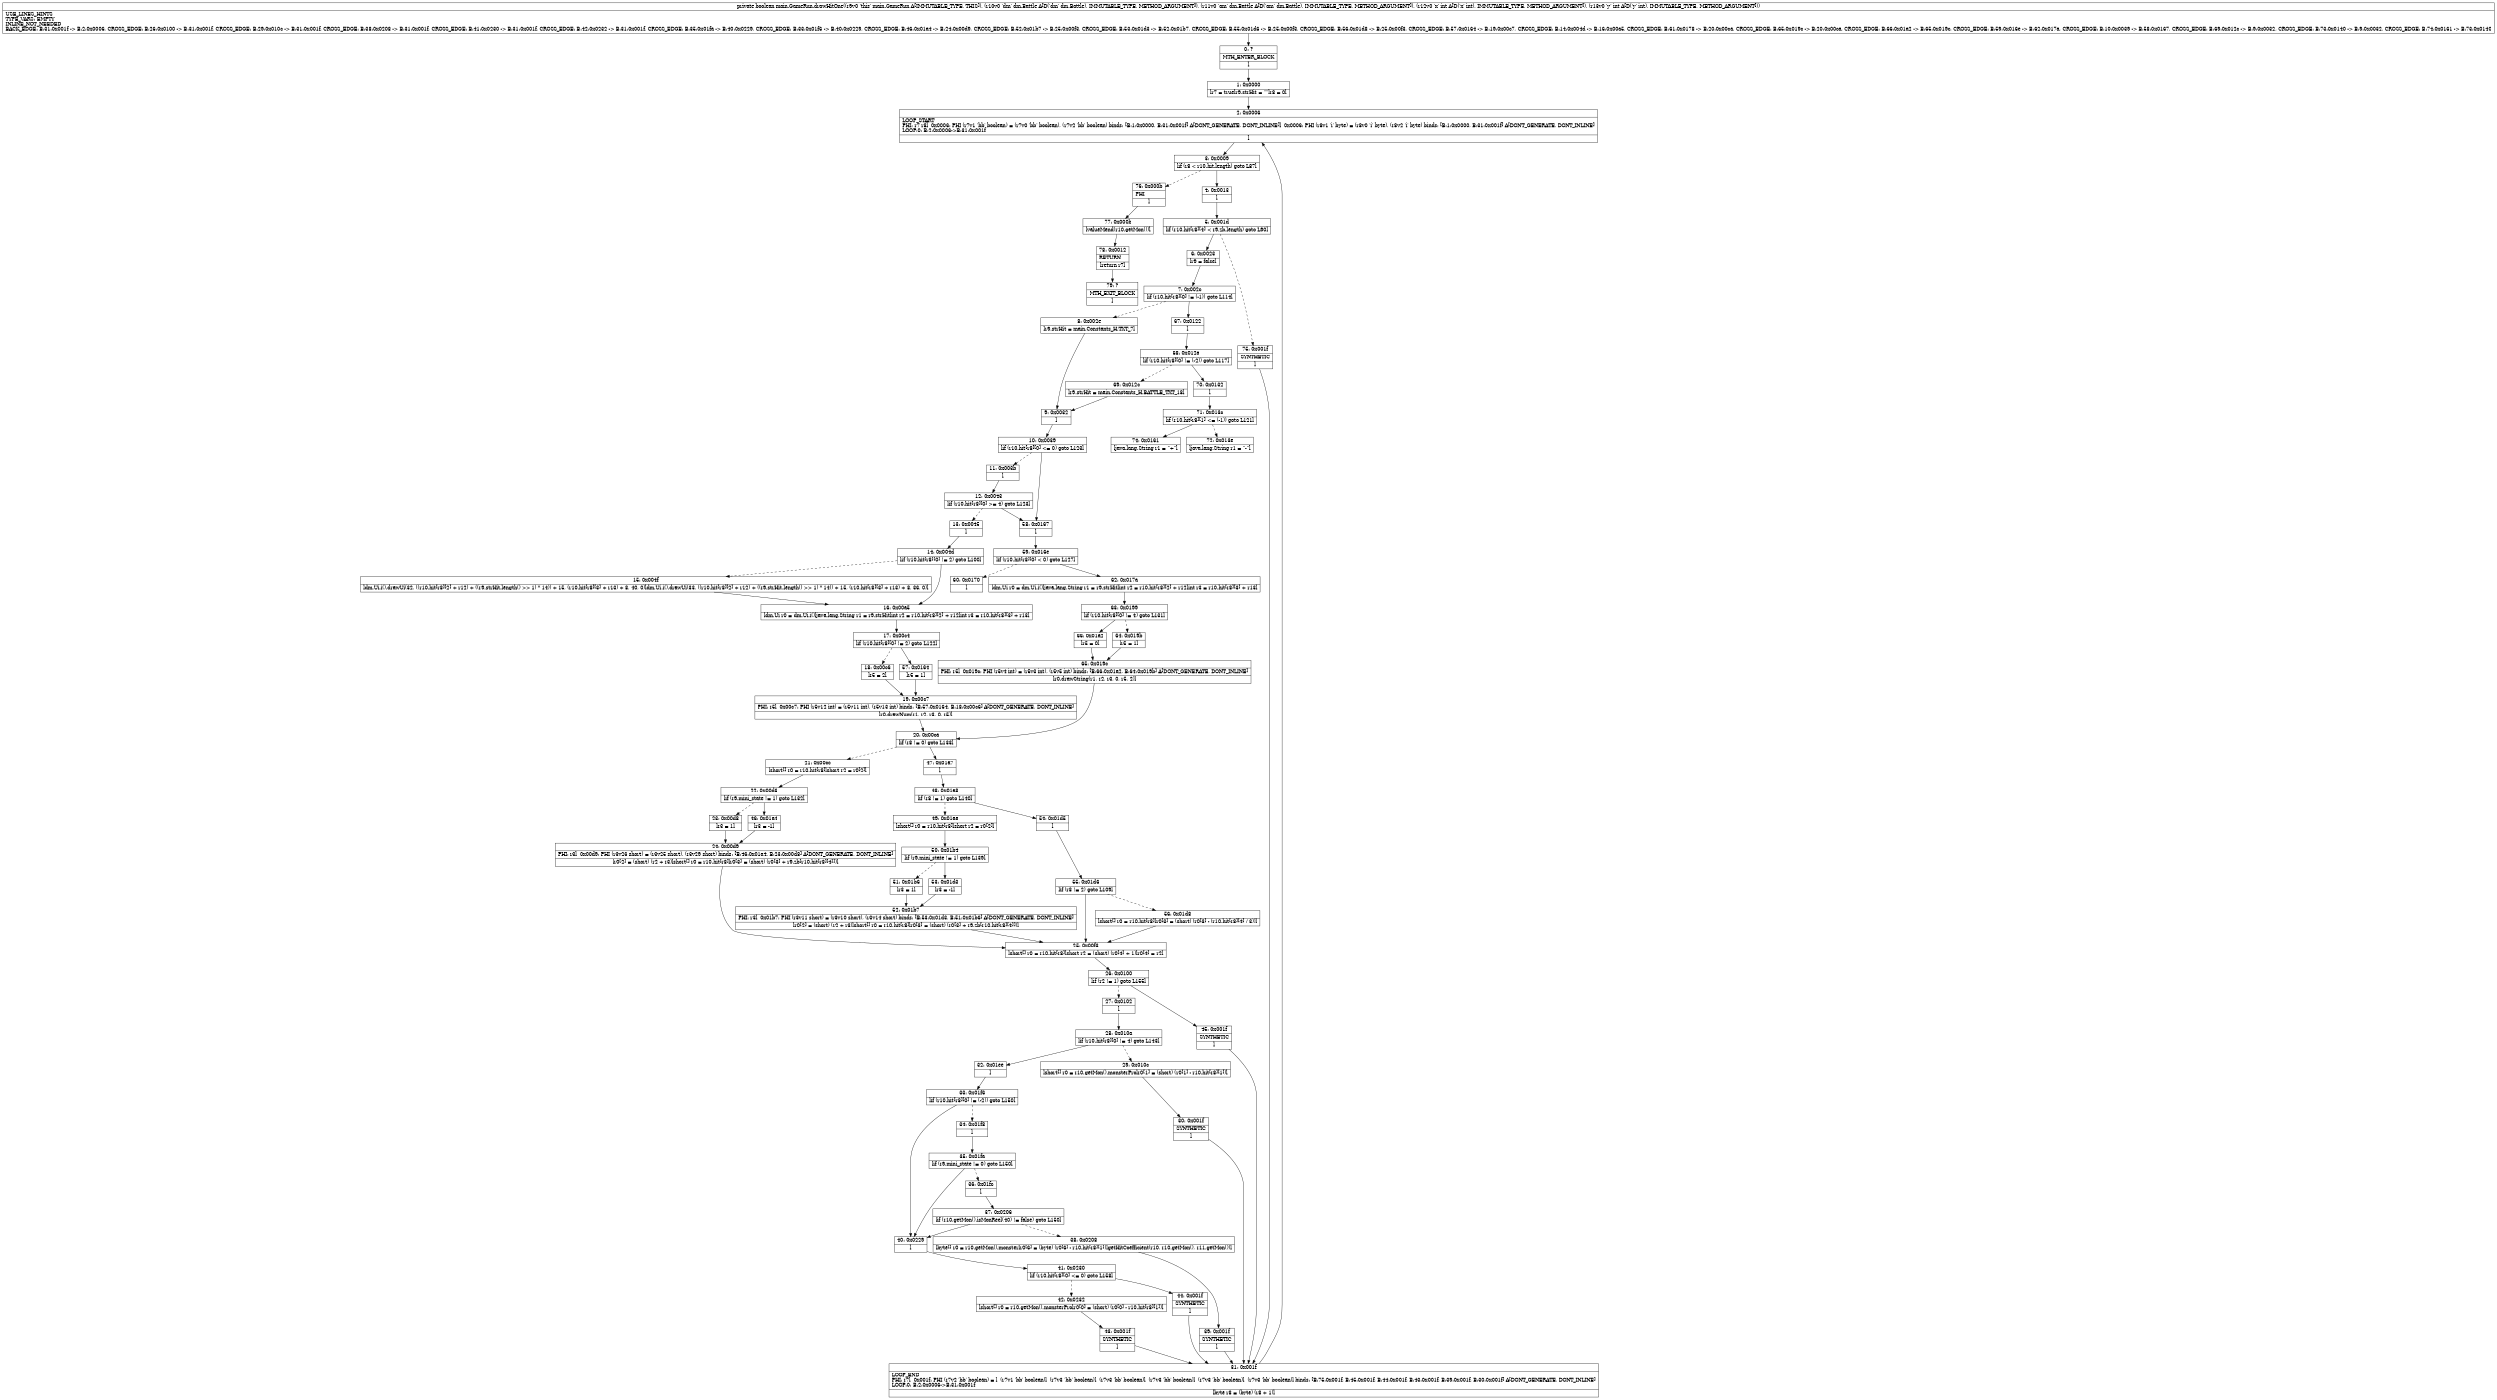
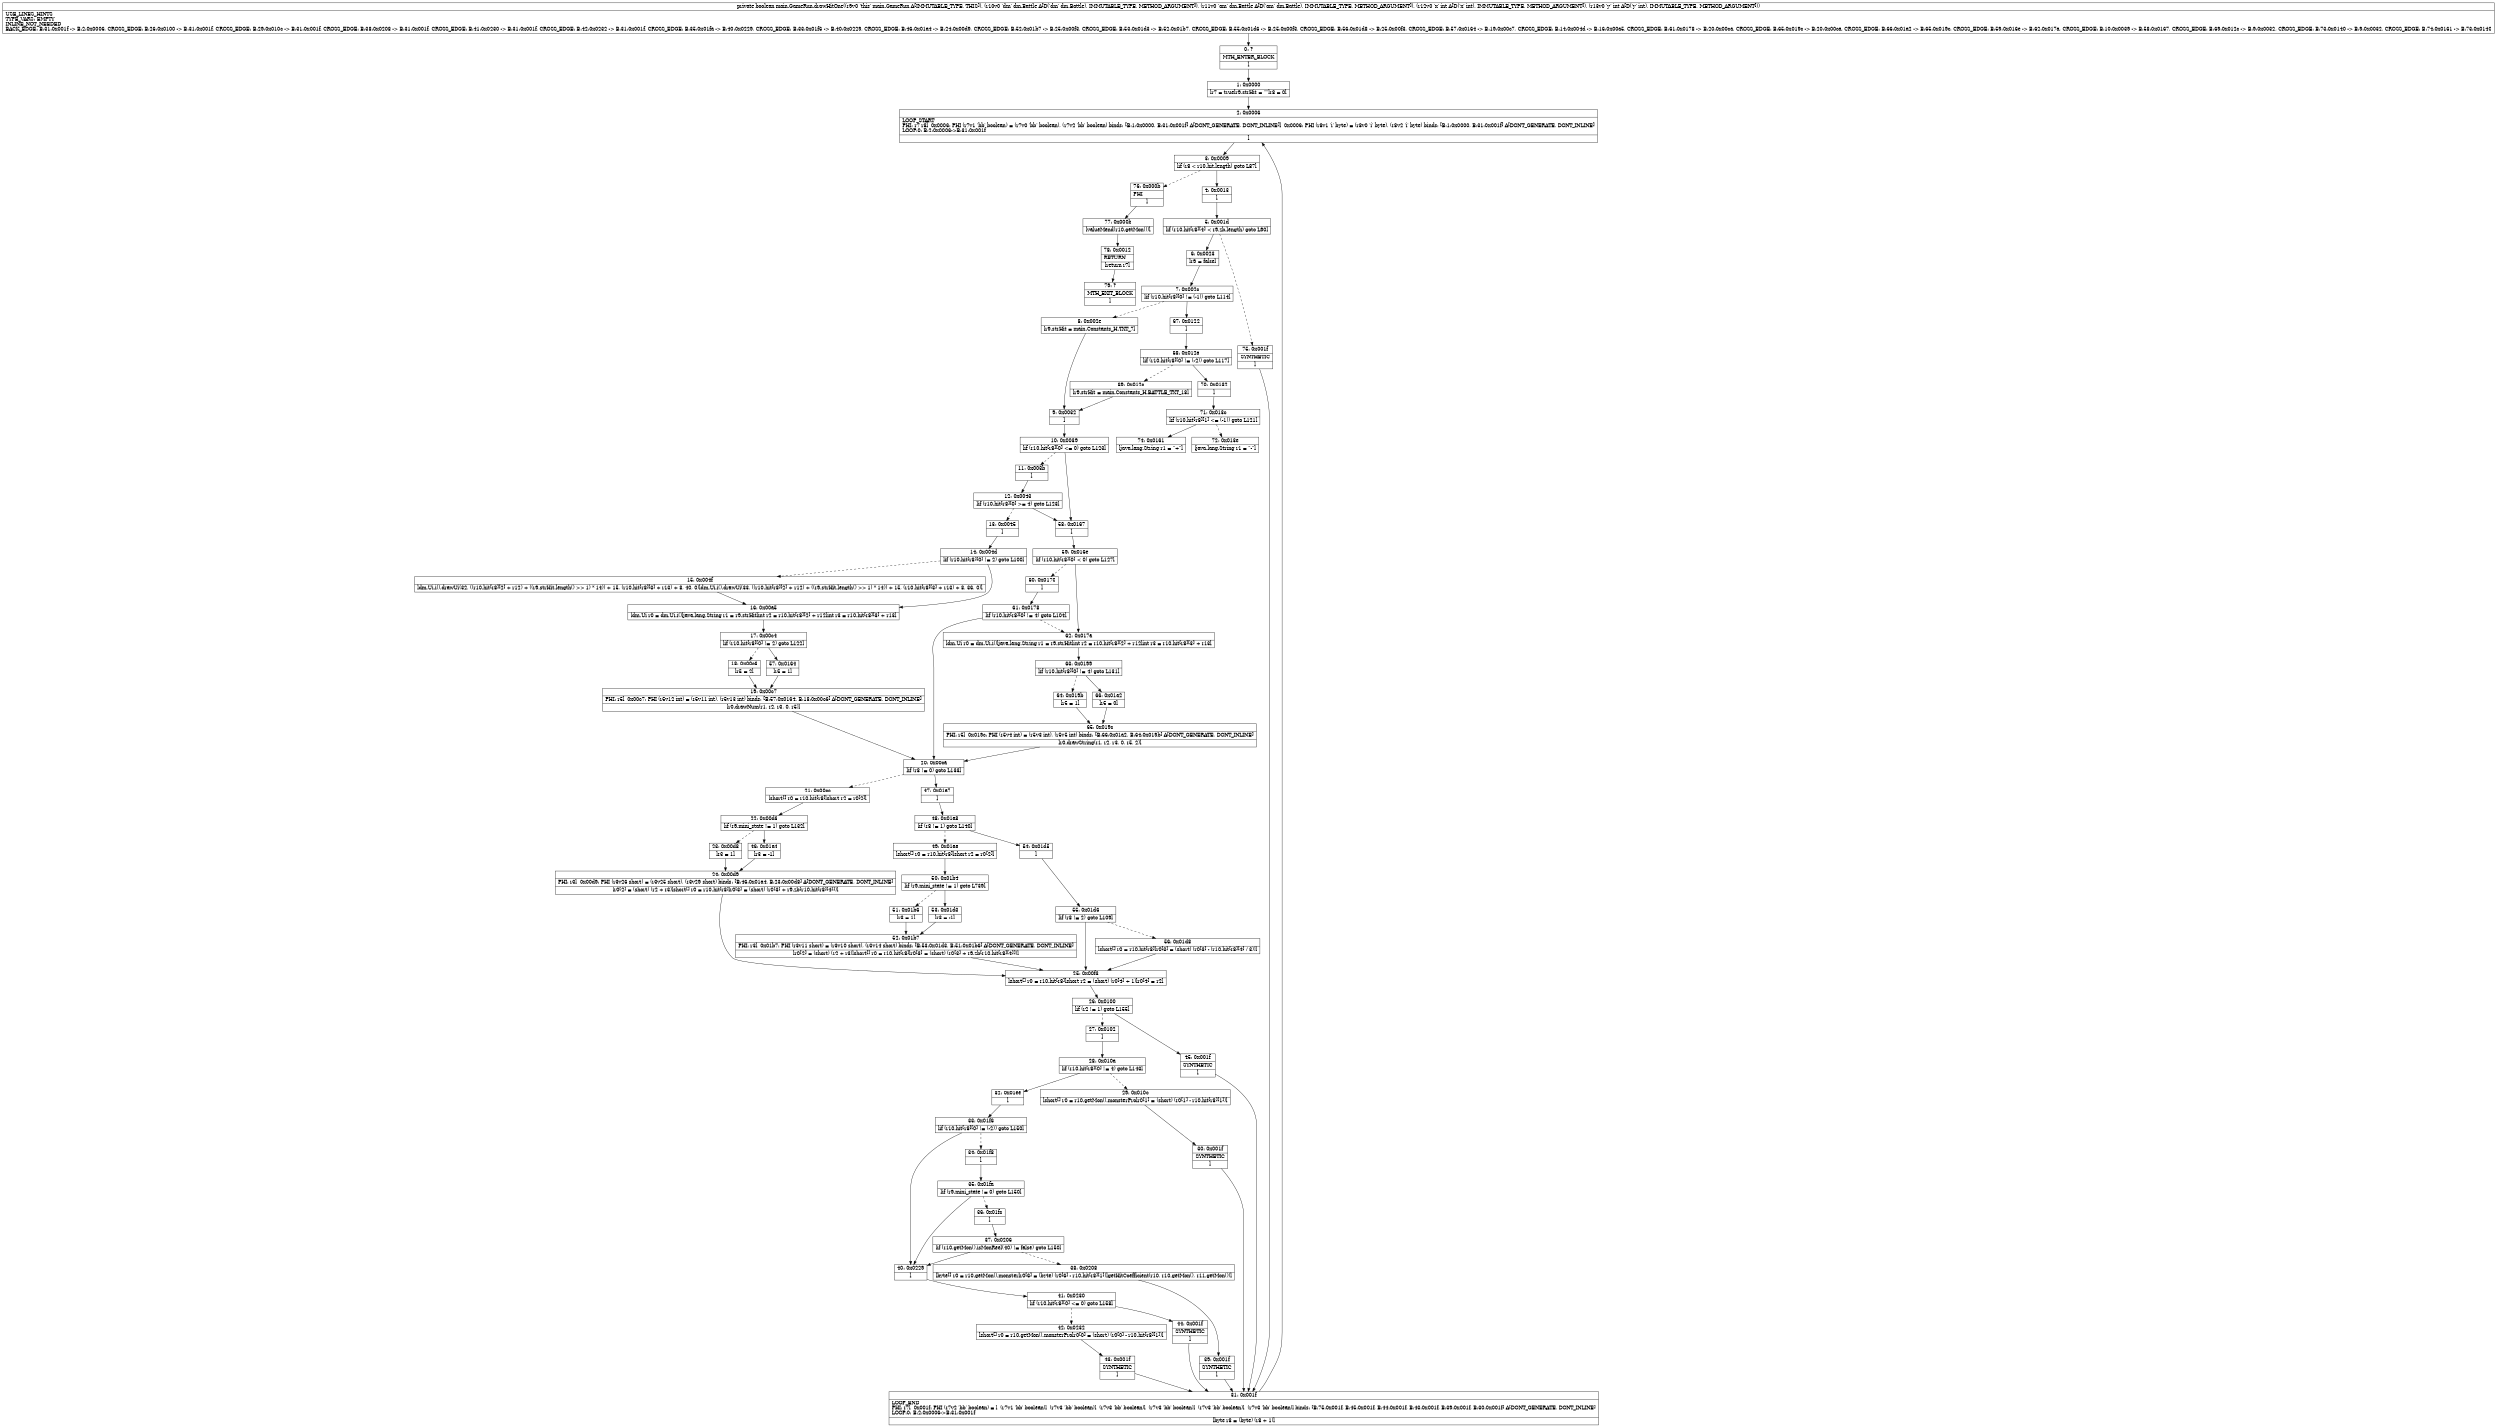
node "61: 0x0178": added
node "50: 0x01b4": text "lif (r9.mini_state != 1) goto L139l" -> "lif (r9.mini_state != 1) goto L739l"
